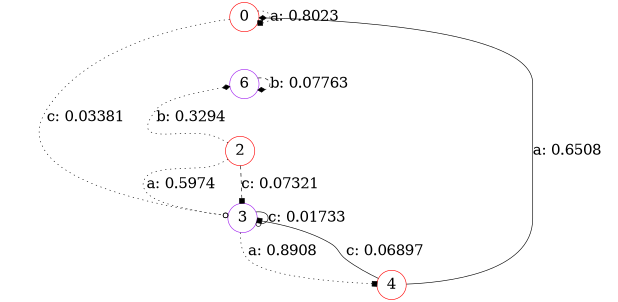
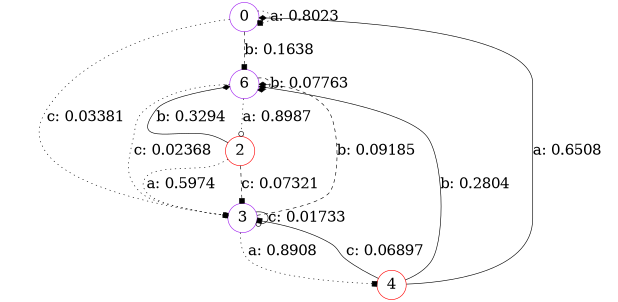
node "0": color red -> purple
edge "0" -> "6": added, label "b: 0.1638"
edge "6" -> "2": added, label "a: 0.8987"
edge "2" -> "6": style dotted -> solid
edge "4" -> "6": added, label "b: 0.2804"
edge "6" -> "3": added, label "c: 0.02368"
edge "3" -> "6": added, label "b: 0.09185"
